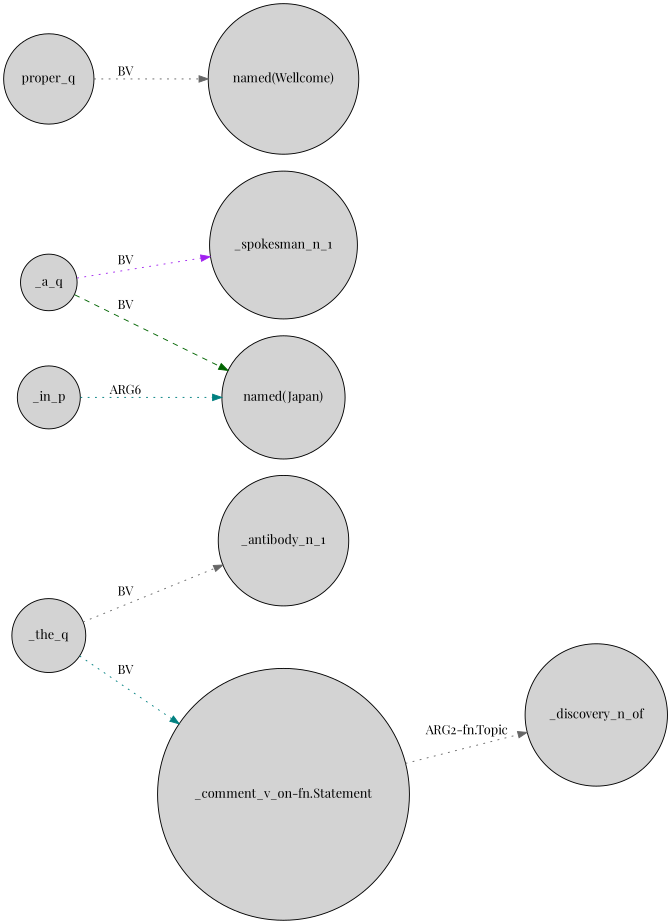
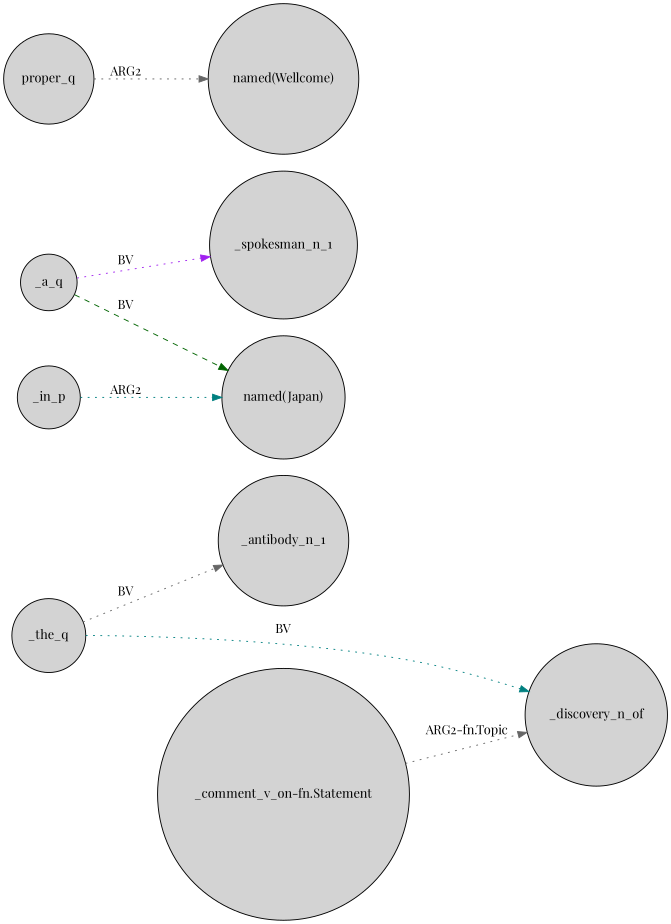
edge "proper_q" -> "named(Wellcome)": label "BV" -> "ARG2"
edge "_in_p" -> "named(Japan)": label "ARG6" -> "ARG2"
edge "_the_q" -> "_comment_v_on-fn.Statement": now "_the_q" -> "_discovery_n_of"
